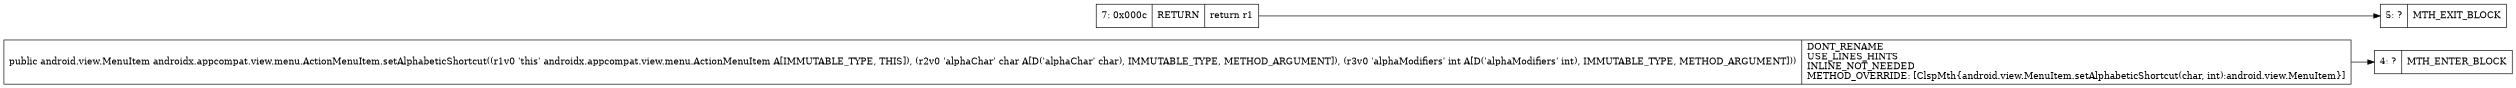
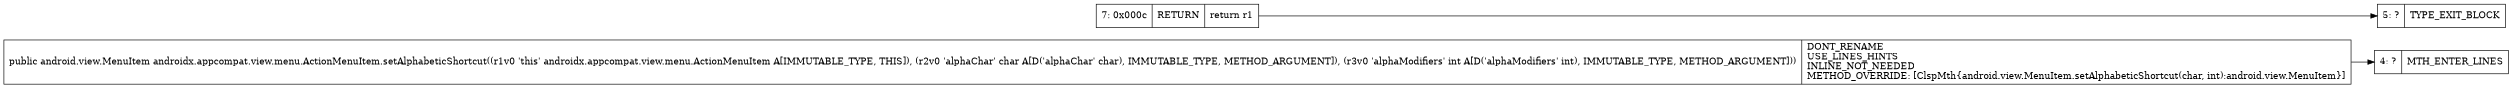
node "5: ?": text "MTH_EXIT_BLOCK" -> "TYPE_EXIT_BLOCK"
node "4: ?": text "MTH_ENTER_BLOCK" -> "MTH_ENTER_LINES"
